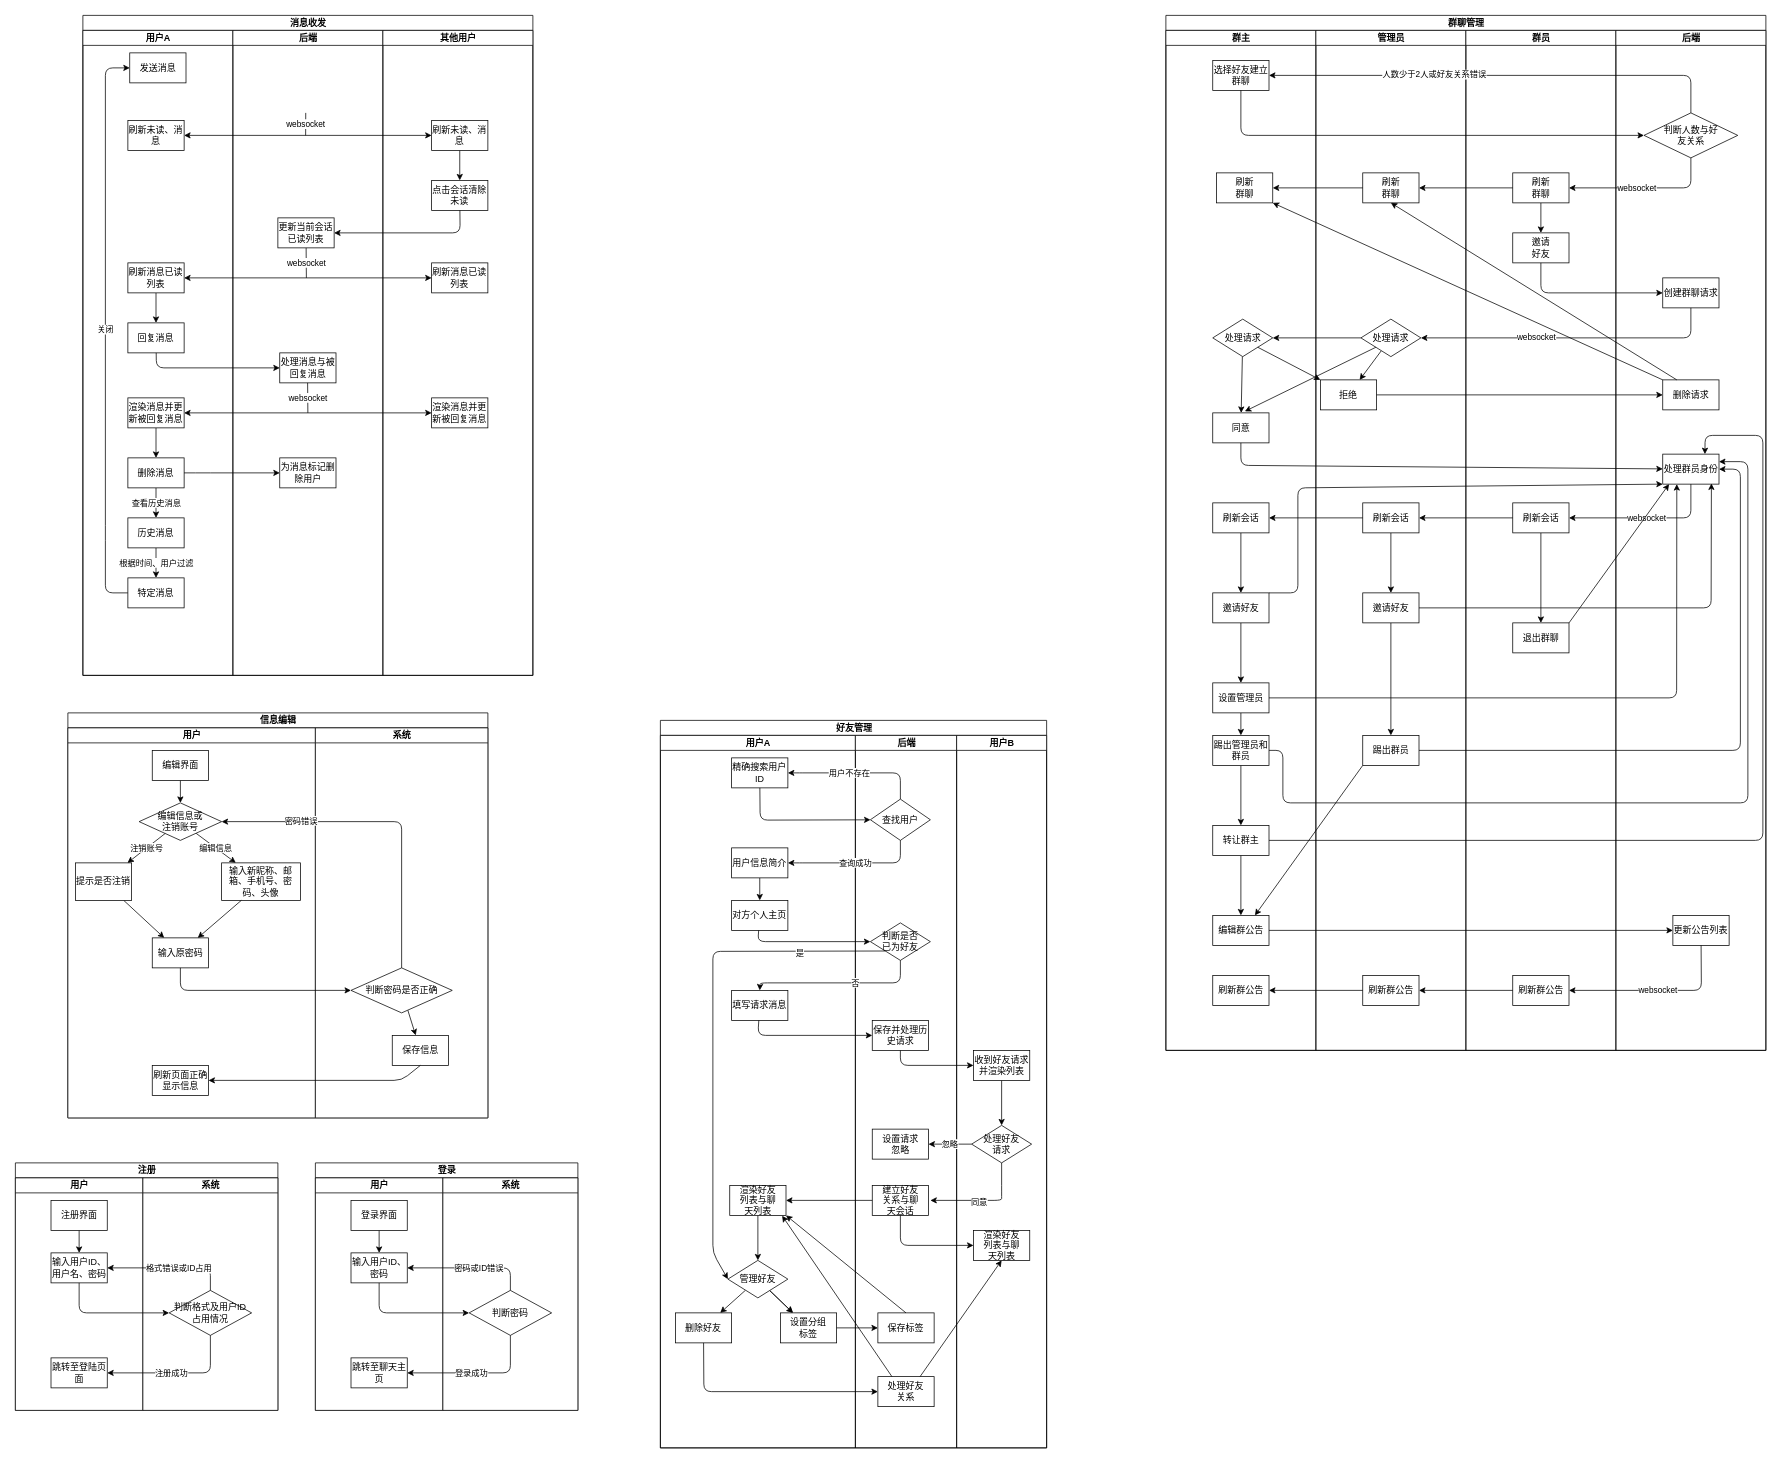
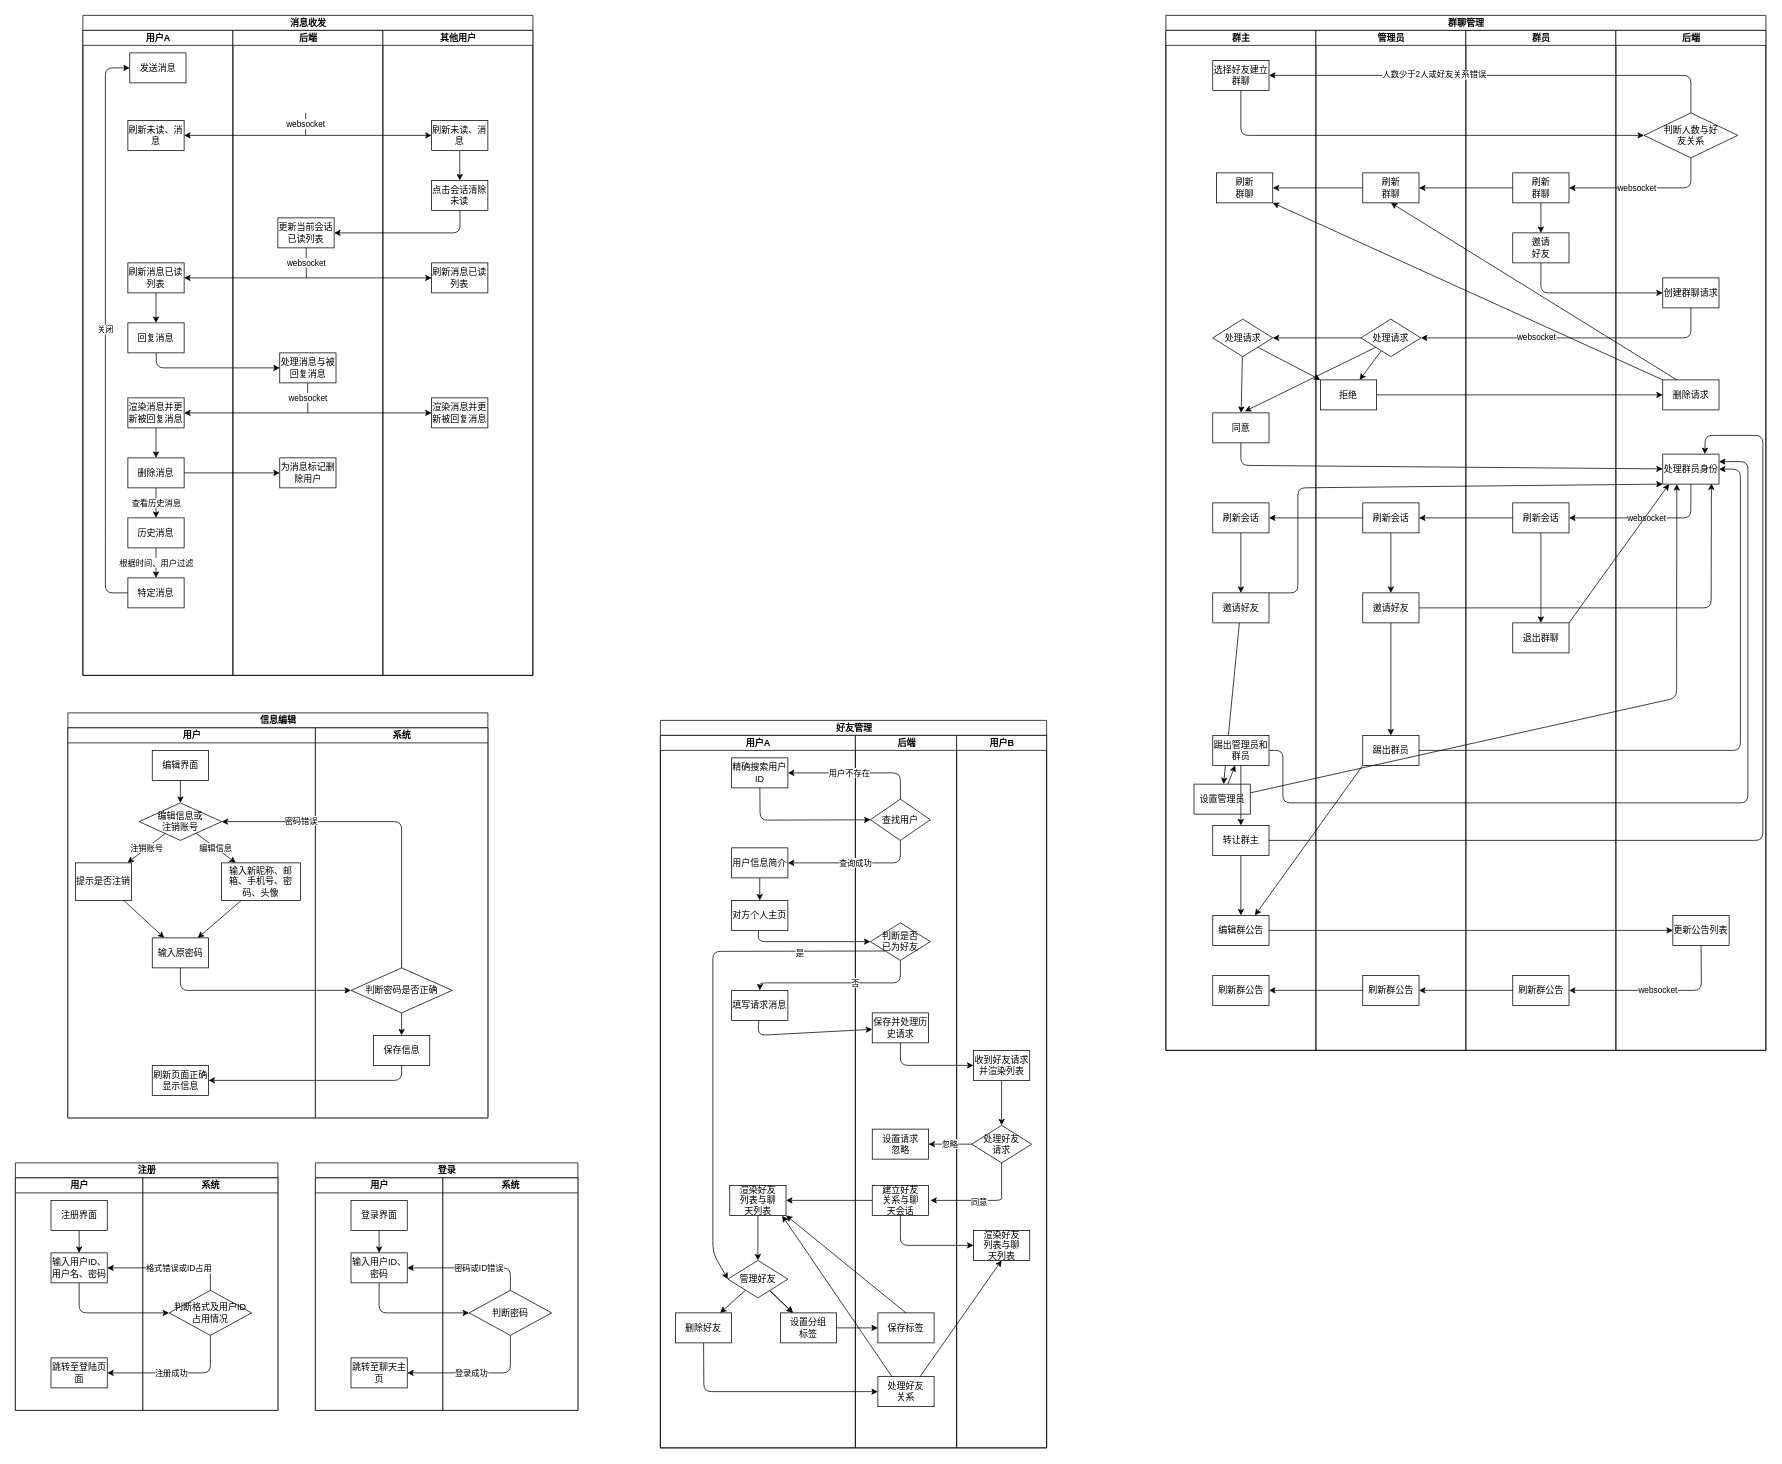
node "设置管理员": moved (1241, 698) -> (1222, 799)
node "保存并处理历史请求": moved (900, 1035) -> (900, 1028)
node "保存信息": moved (420, 1050) -> (402, 1050)
